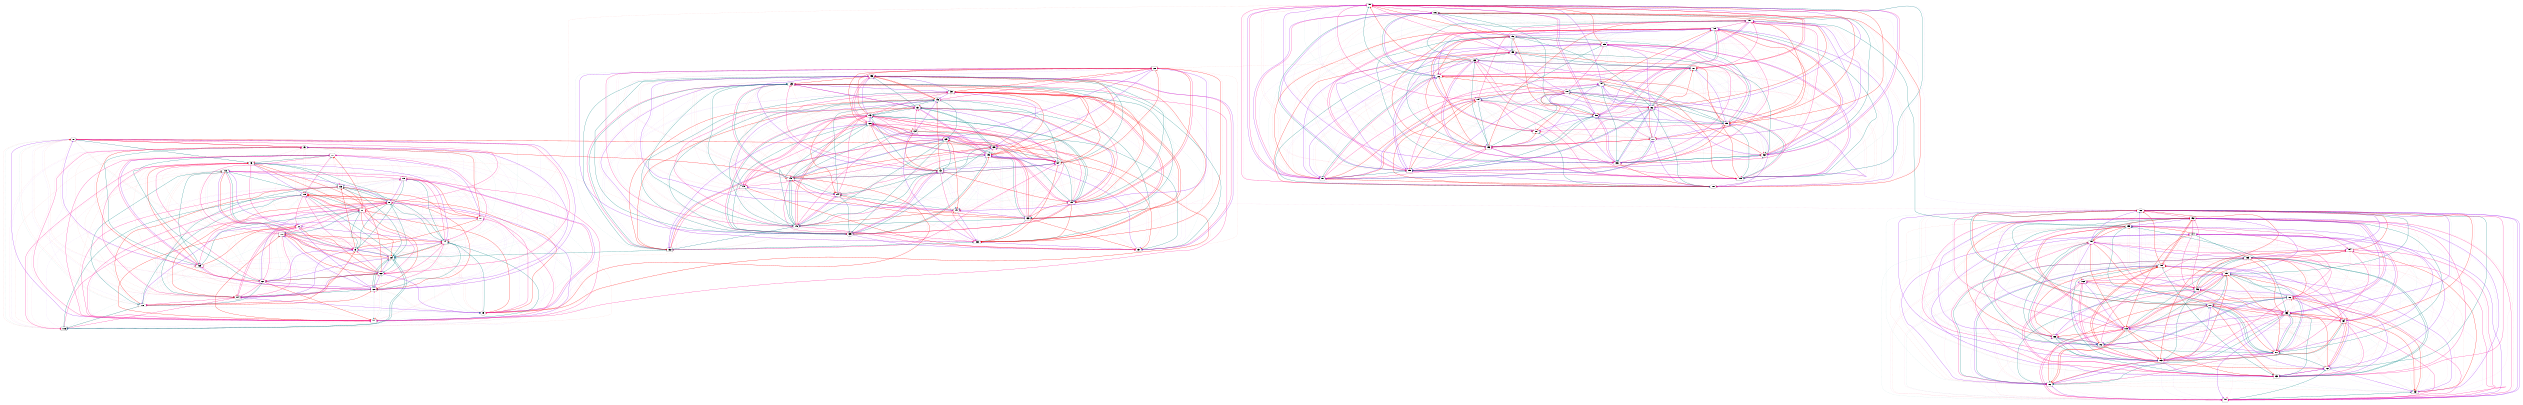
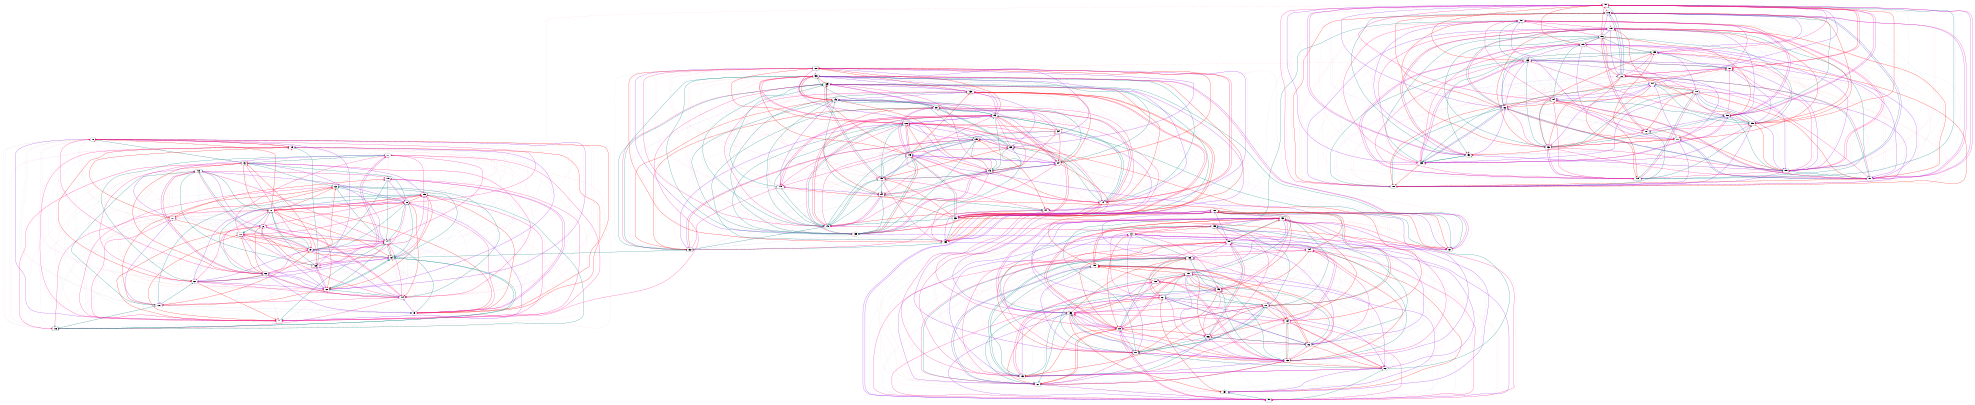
edge "v1" -> "v17": now "v1" -> "v0"
